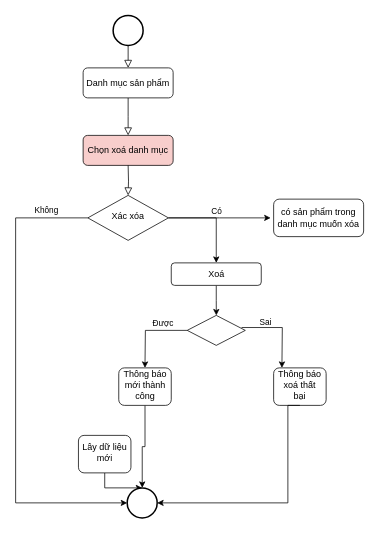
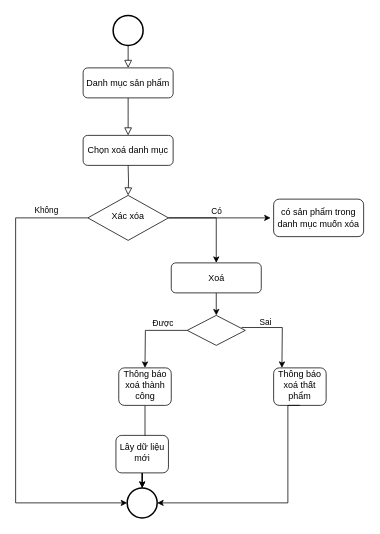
node "Chọn xoá danh mục": fillcolor #f8cecc -> #ffffff
node "Xoá": size 90x23 -> 90x30
node "Thông báo mới thành công": label "Thông báo mới thành công" -> "Thông báo xoá thành công"
node "Thông báo xoá thất bại": label "Thông báo xoá thất bại" -> "Thông báo xoá thất phẩm"
node "Lây dữ liệu mới": moved (104, 454) -> (142, 454)
